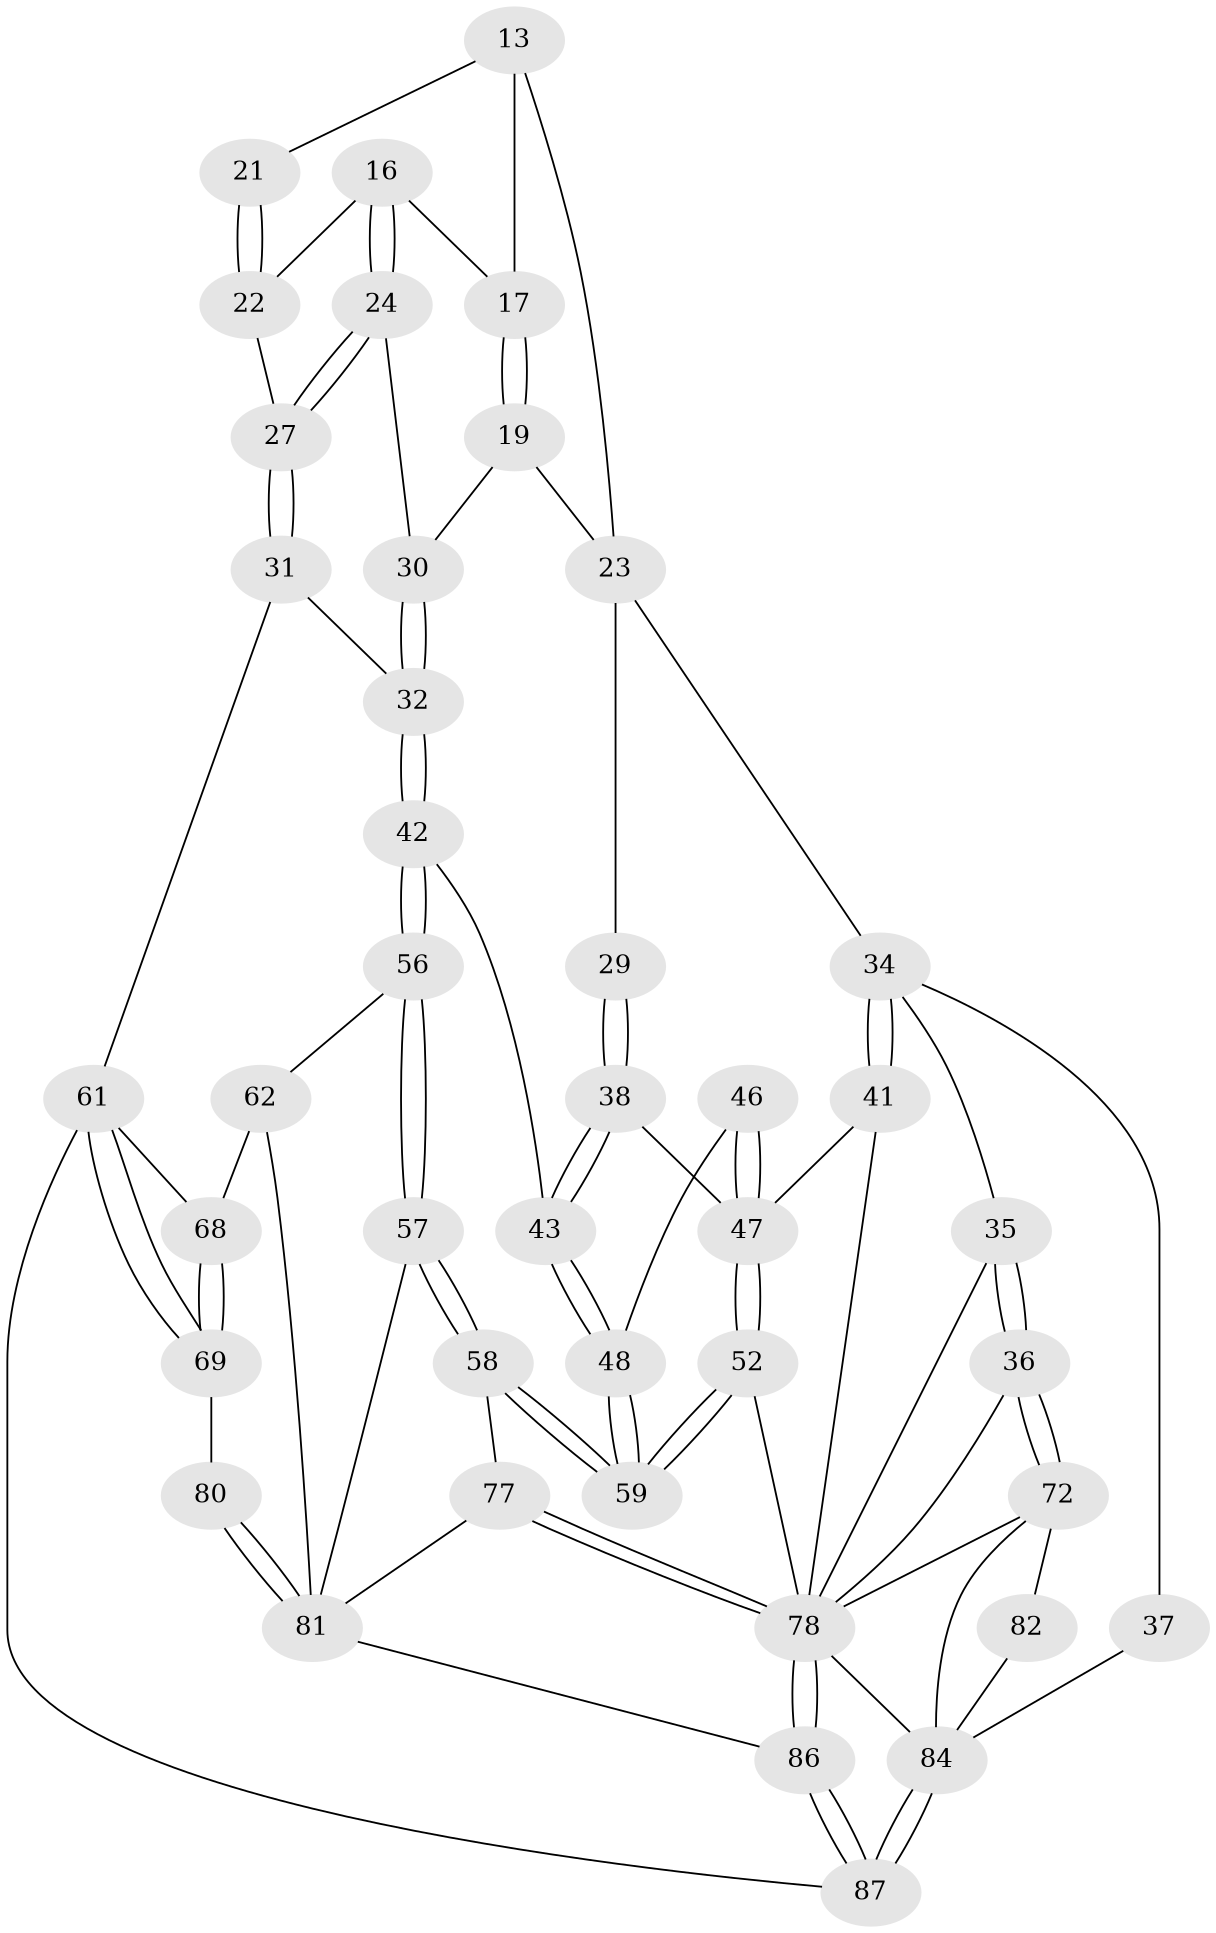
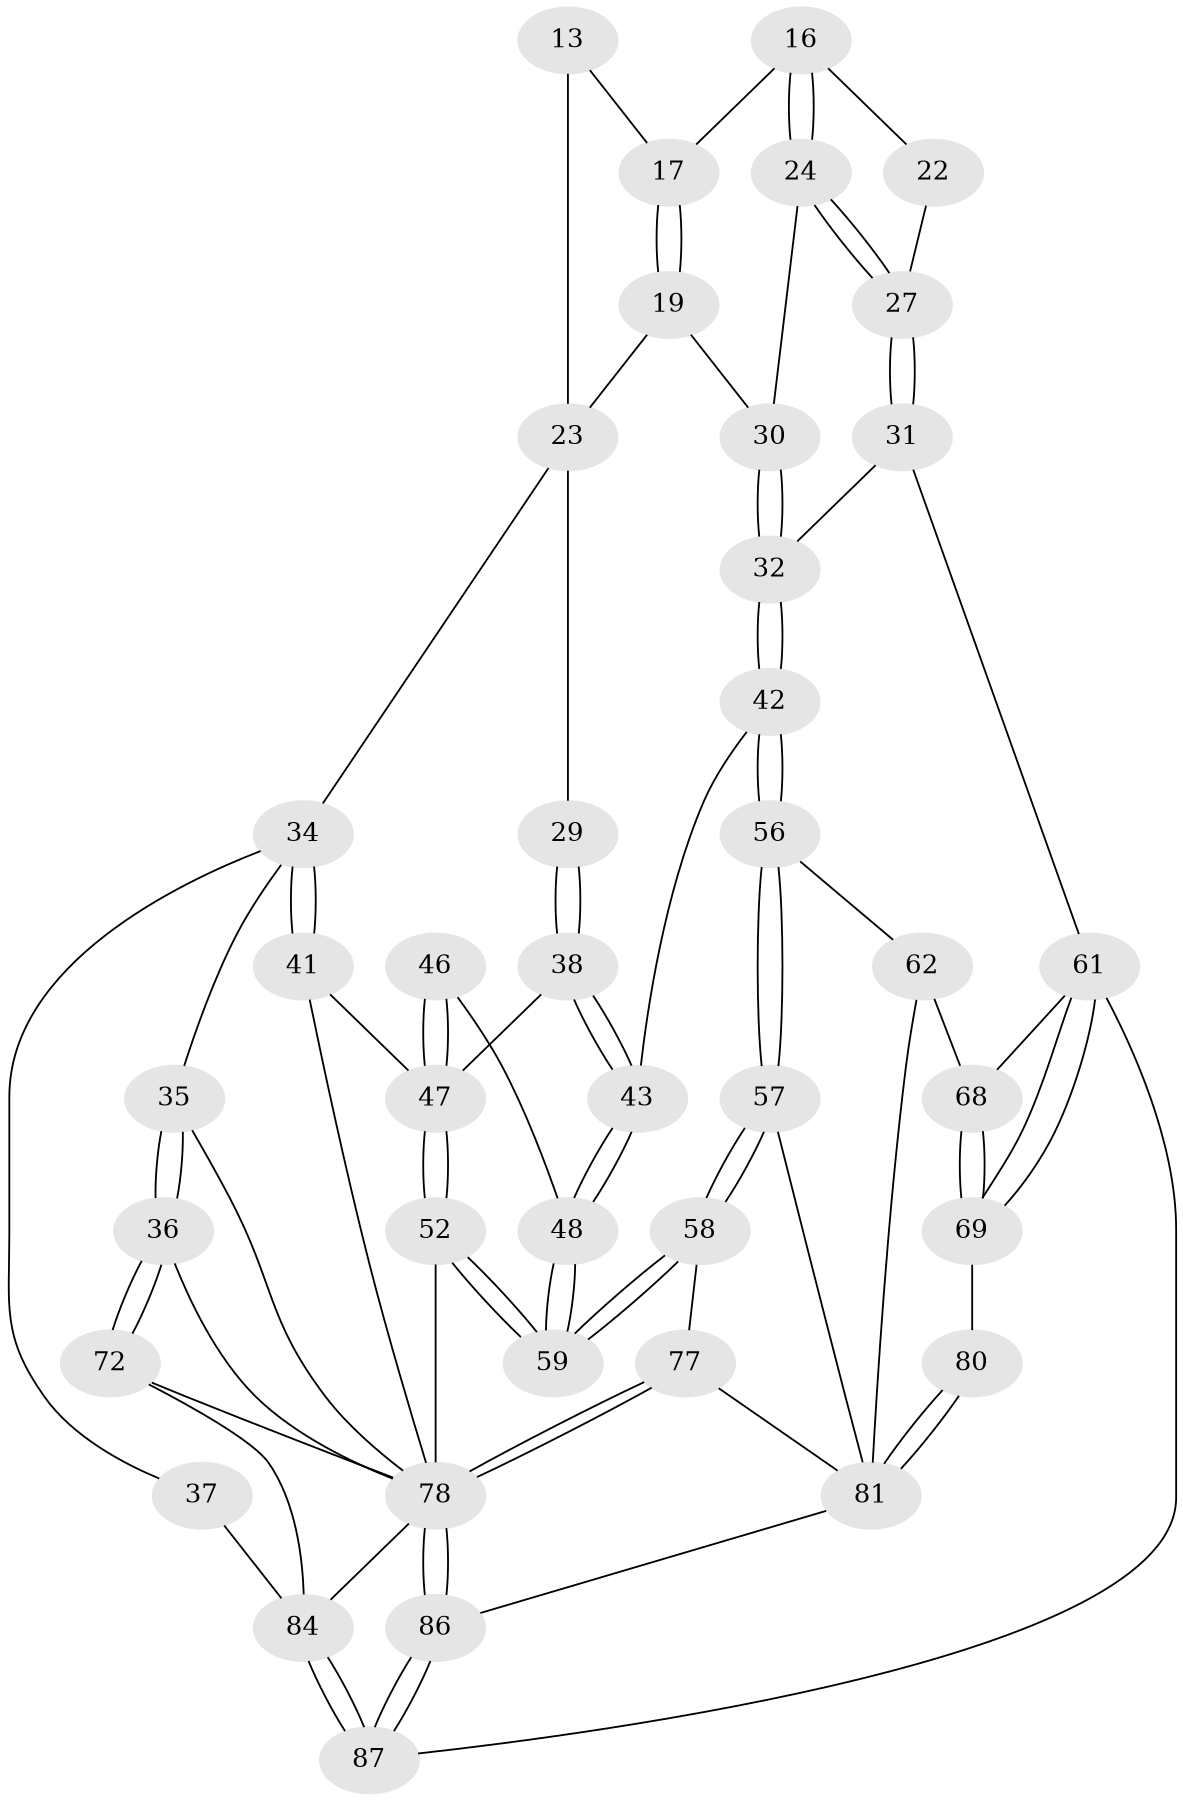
node "21": removed
node "82": removed
